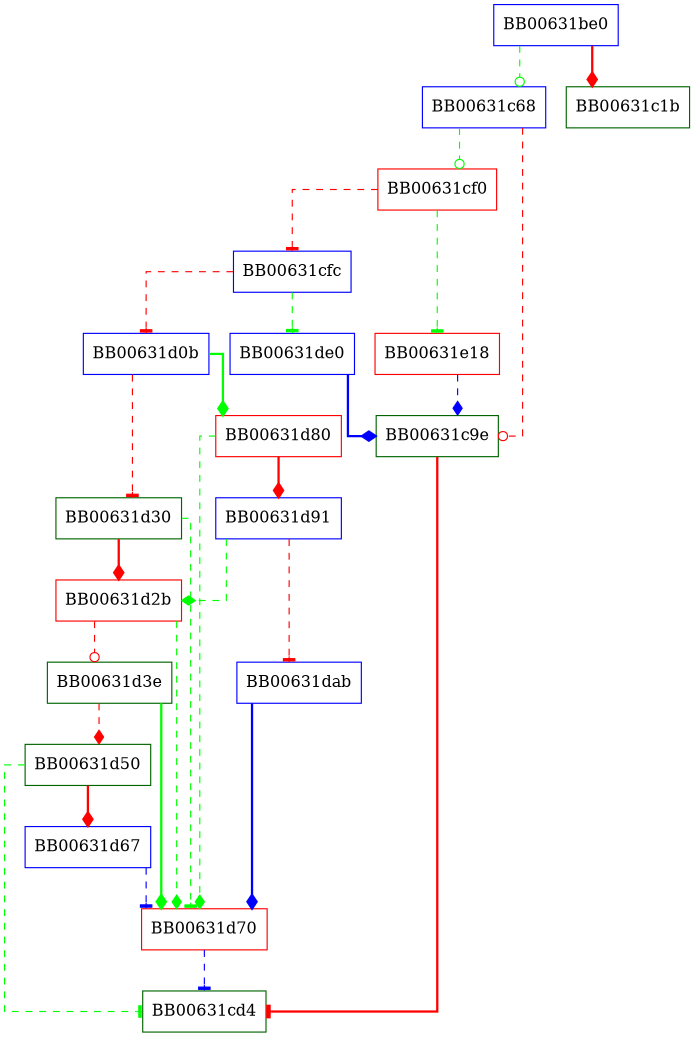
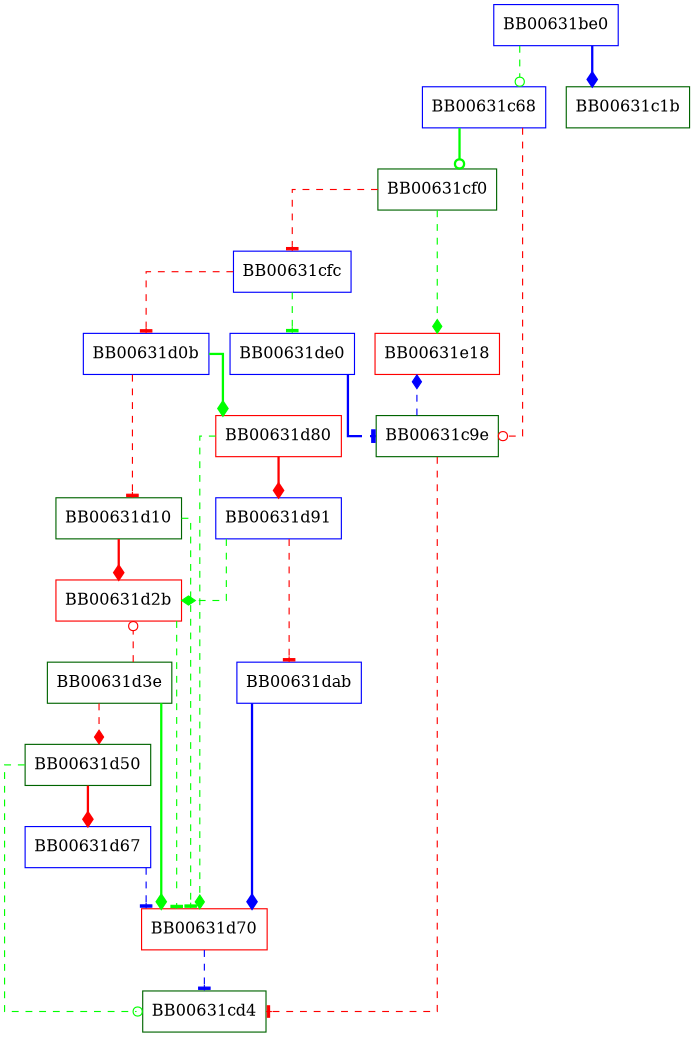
edge "BB00631be0" -> "BB00631c1b": color red -> blue
edge "BB00631c68" -> "BB00631cf0": style dashed -> bold
node "BB00631cf0": color red -> darkgreen
edge "BB00631cf0" -> "BB00631e18": arrowhead tee -> diamond
edge "BB00631e18" -> "BB00631c9e": reversed
edge "BB00631de0" -> "BB00631c9e": arrowhead diamond -> tee
node "BB00631d30": label "BB00631d30" -> "BB00631d10"
edge "BB00631d2b" -> "BB00631d3e": reversed
edge "BB00631d2b" -> "BB00631d70": arrowhead diamond -> tee
edge "BB00631c9e" -> "BB00631cd4": style bold -> dashed
edge "BB00631d50" -> "BB00631cd4": arrowhead tee -> odot
